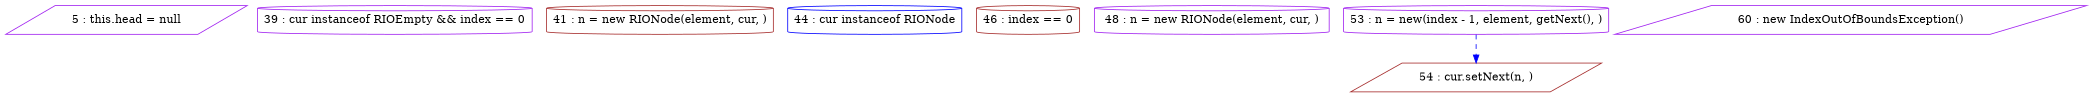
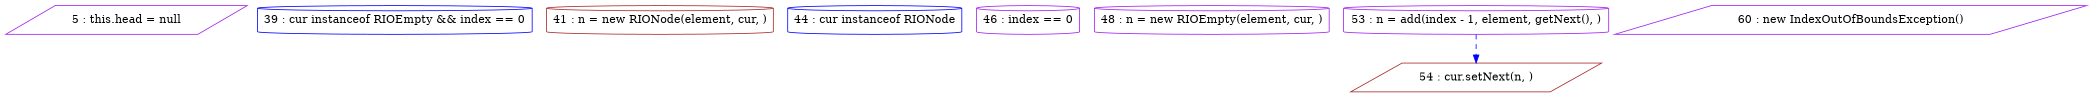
node "39 : cur instanceof RIOEmpty && index == 0": color purple -> blue
node "46 : index == 0": color brown -> purple
node "48 : n = new RIONode(element, cur, )": label "48 : n = new RIONode(element, cur, )" -> "48 : n = new RIOEmpty(element, cur, )"
node "53 : n = new(index - 1, element, getNext(), )": label "53 : n = new(index - 1, element, getNext(), )" -> "53 : n = add(index - 1, element, getNext(), )"
